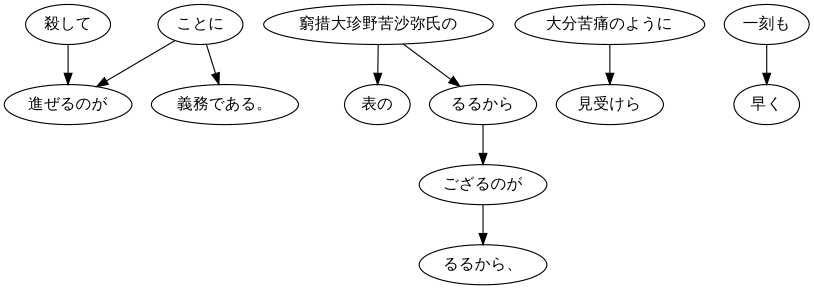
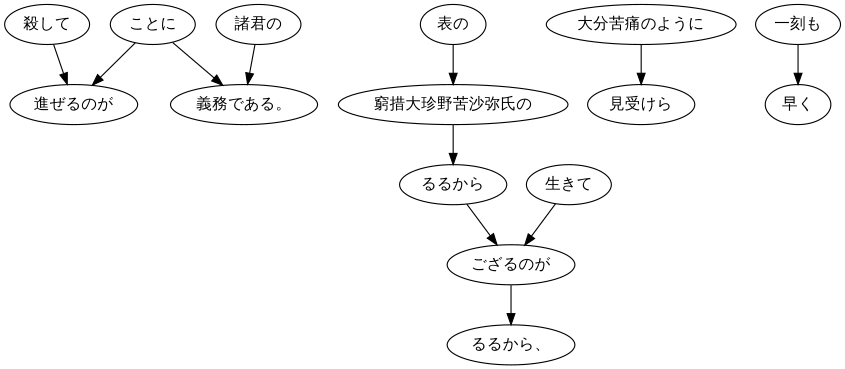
node "諸君の": added
edge "窮措大珍野苦沙弥氏の" -> "表の": reversed
node "生きて": added
